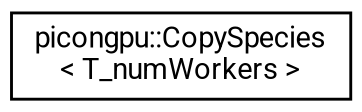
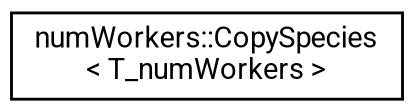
node "picongpu::CopySpecies < T_numWorkers >": label "picongpu::CopySpecies < T_numWorkers >" -> "numWorkers::CopySpecies < T_numWorkers >"
